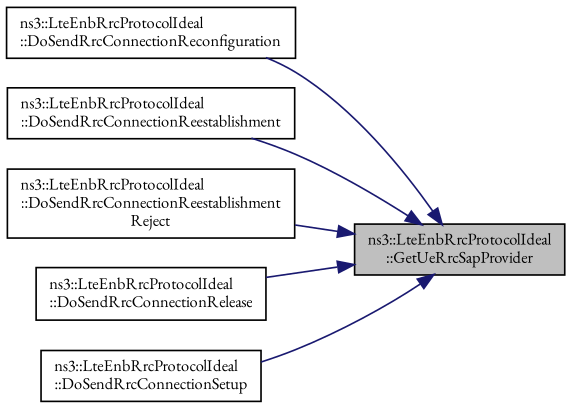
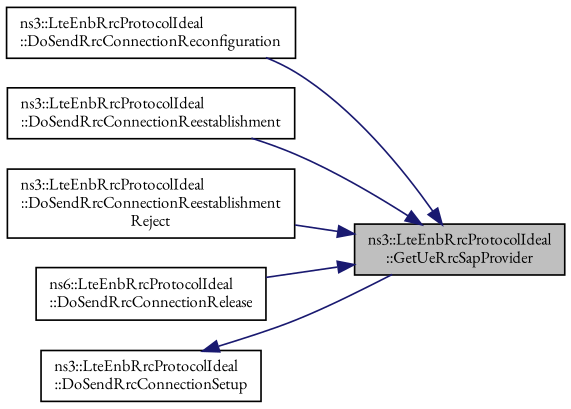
node "ns3::LteEnbRrcProtocolIdeal ::DoSendRrcConnectionRelease": label "ns3::LteEnbRrcProtocolIdeal ::DoSendRrcConnectionRelease" -> "ns6::LteEnbRrcProtocolIdeal ::DoSendRrcConnectionRelease"
edge "ns3::LteEnbRrcProtocolIdeal ::DoSendRrcConnectionSetup" -> "ns3::LteEnbRrcProtocolIdeal ::GetUeRrcSapProvider": reversed
